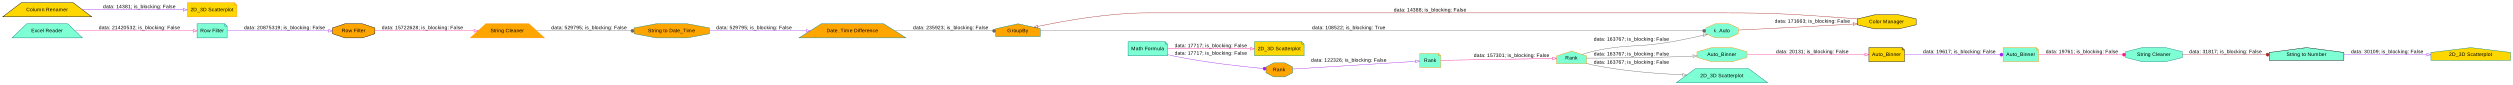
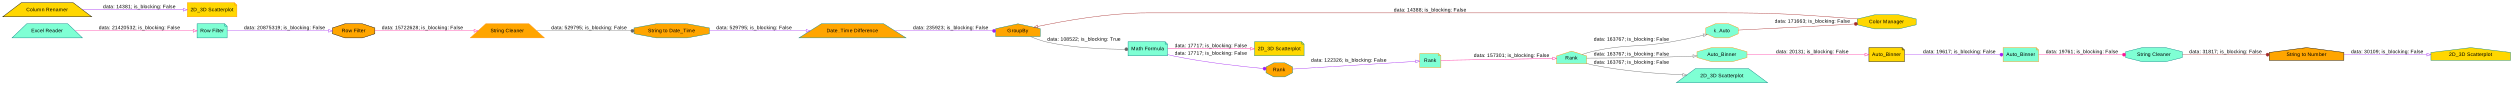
node "Color Manager": color black -> teal
edge "k_Auto" -> "Color Manager": arrowhead onormal -> dot
edge "Date_Time Difference" -> "GroupBy": color gray40 -> purple
edge "GroupBy" -> "k_Auto": now "GroupBy" -> "Math Formula"
node "String to Number": fillcolor aquamarine -> orange
